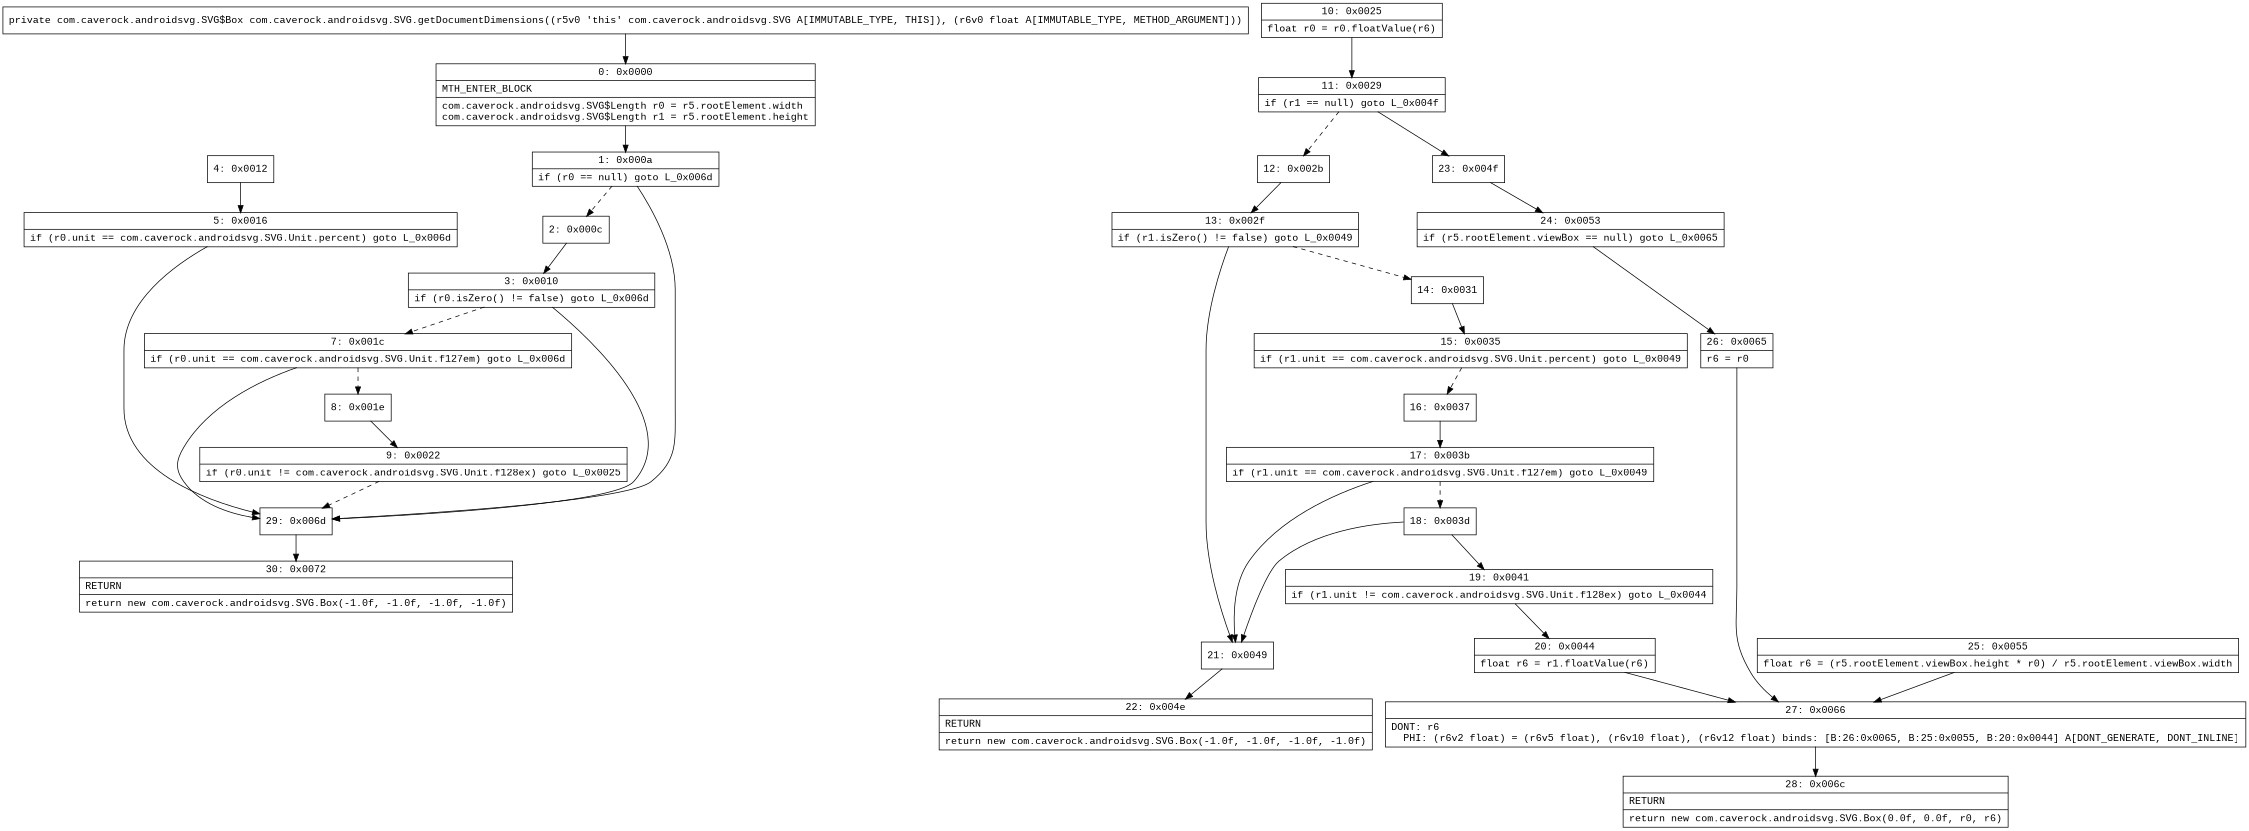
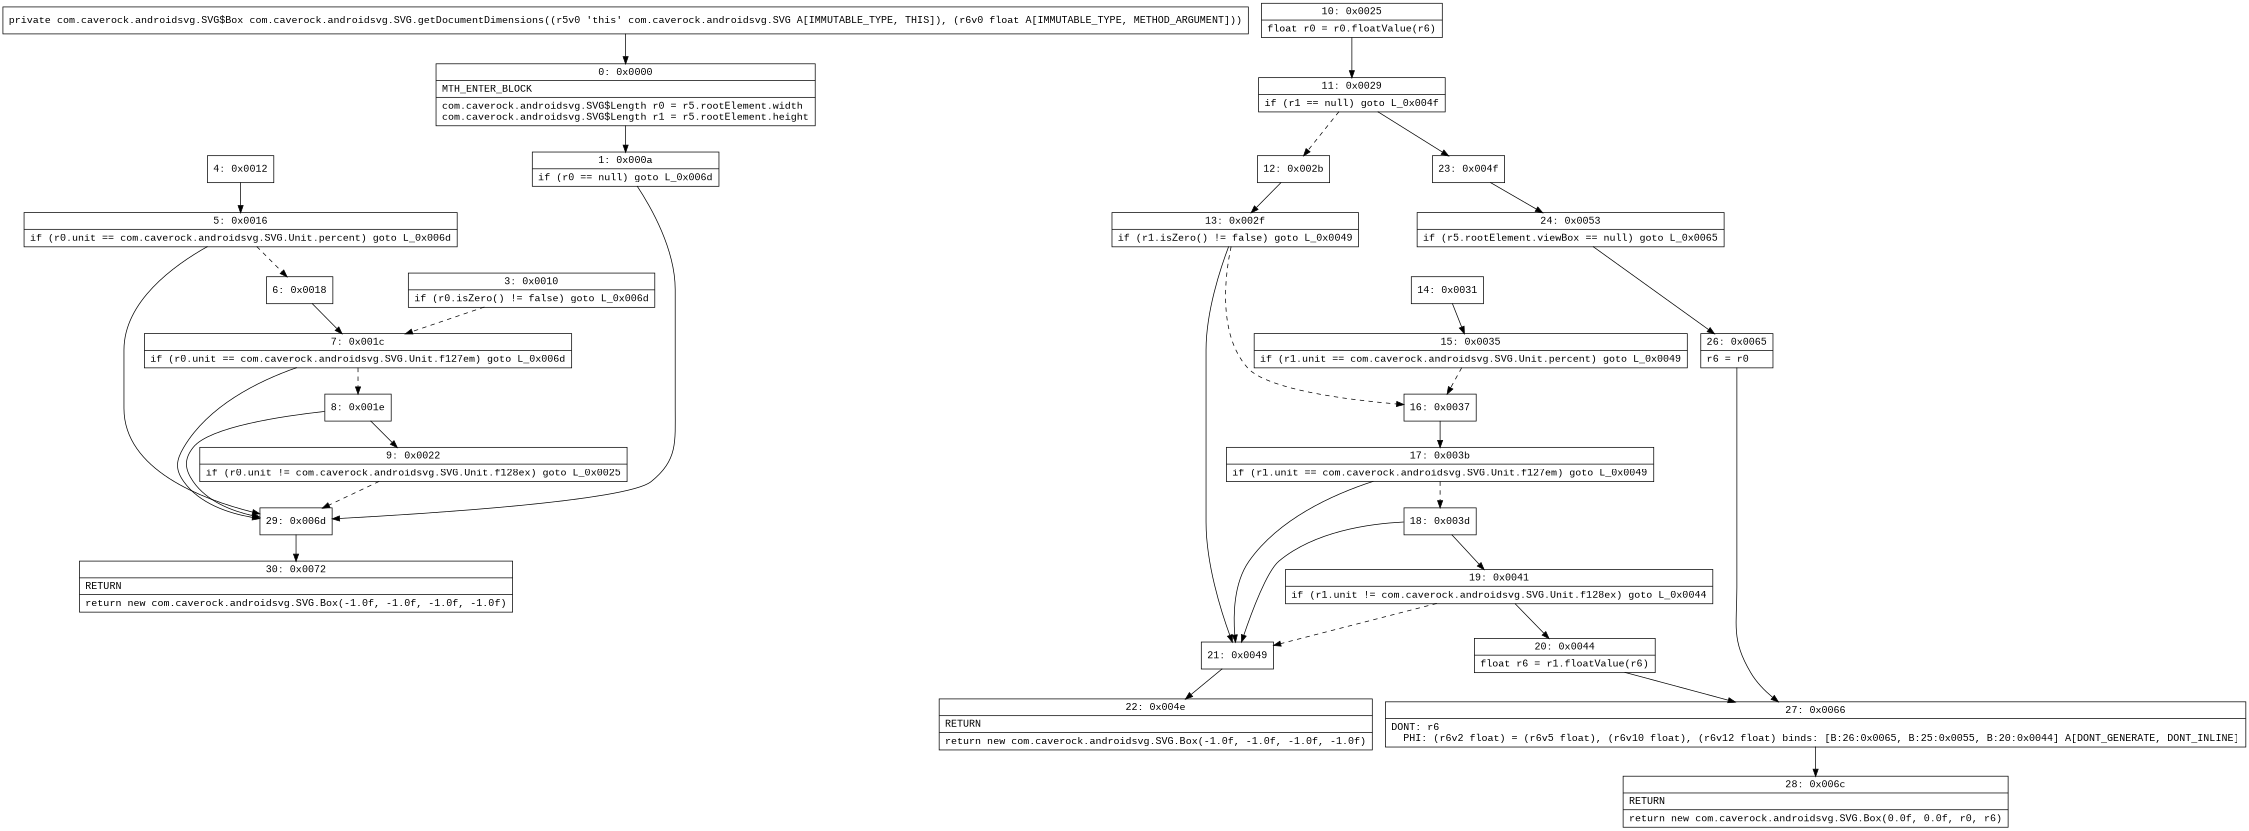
node "2: 0x000c": removed
edge "13: 0x002f" -> "14: 0x0031": now "13: 0x002f" -> "16: 0x0037"
node "6: 0x0018": added
edge "3: 0x0010" -> "29: 0x006d": now "8: 0x001e" -> "29: 0x006d"
edge "19: 0x0041" -> "21: 0x0049": added
node "25: 0x0055": removed
